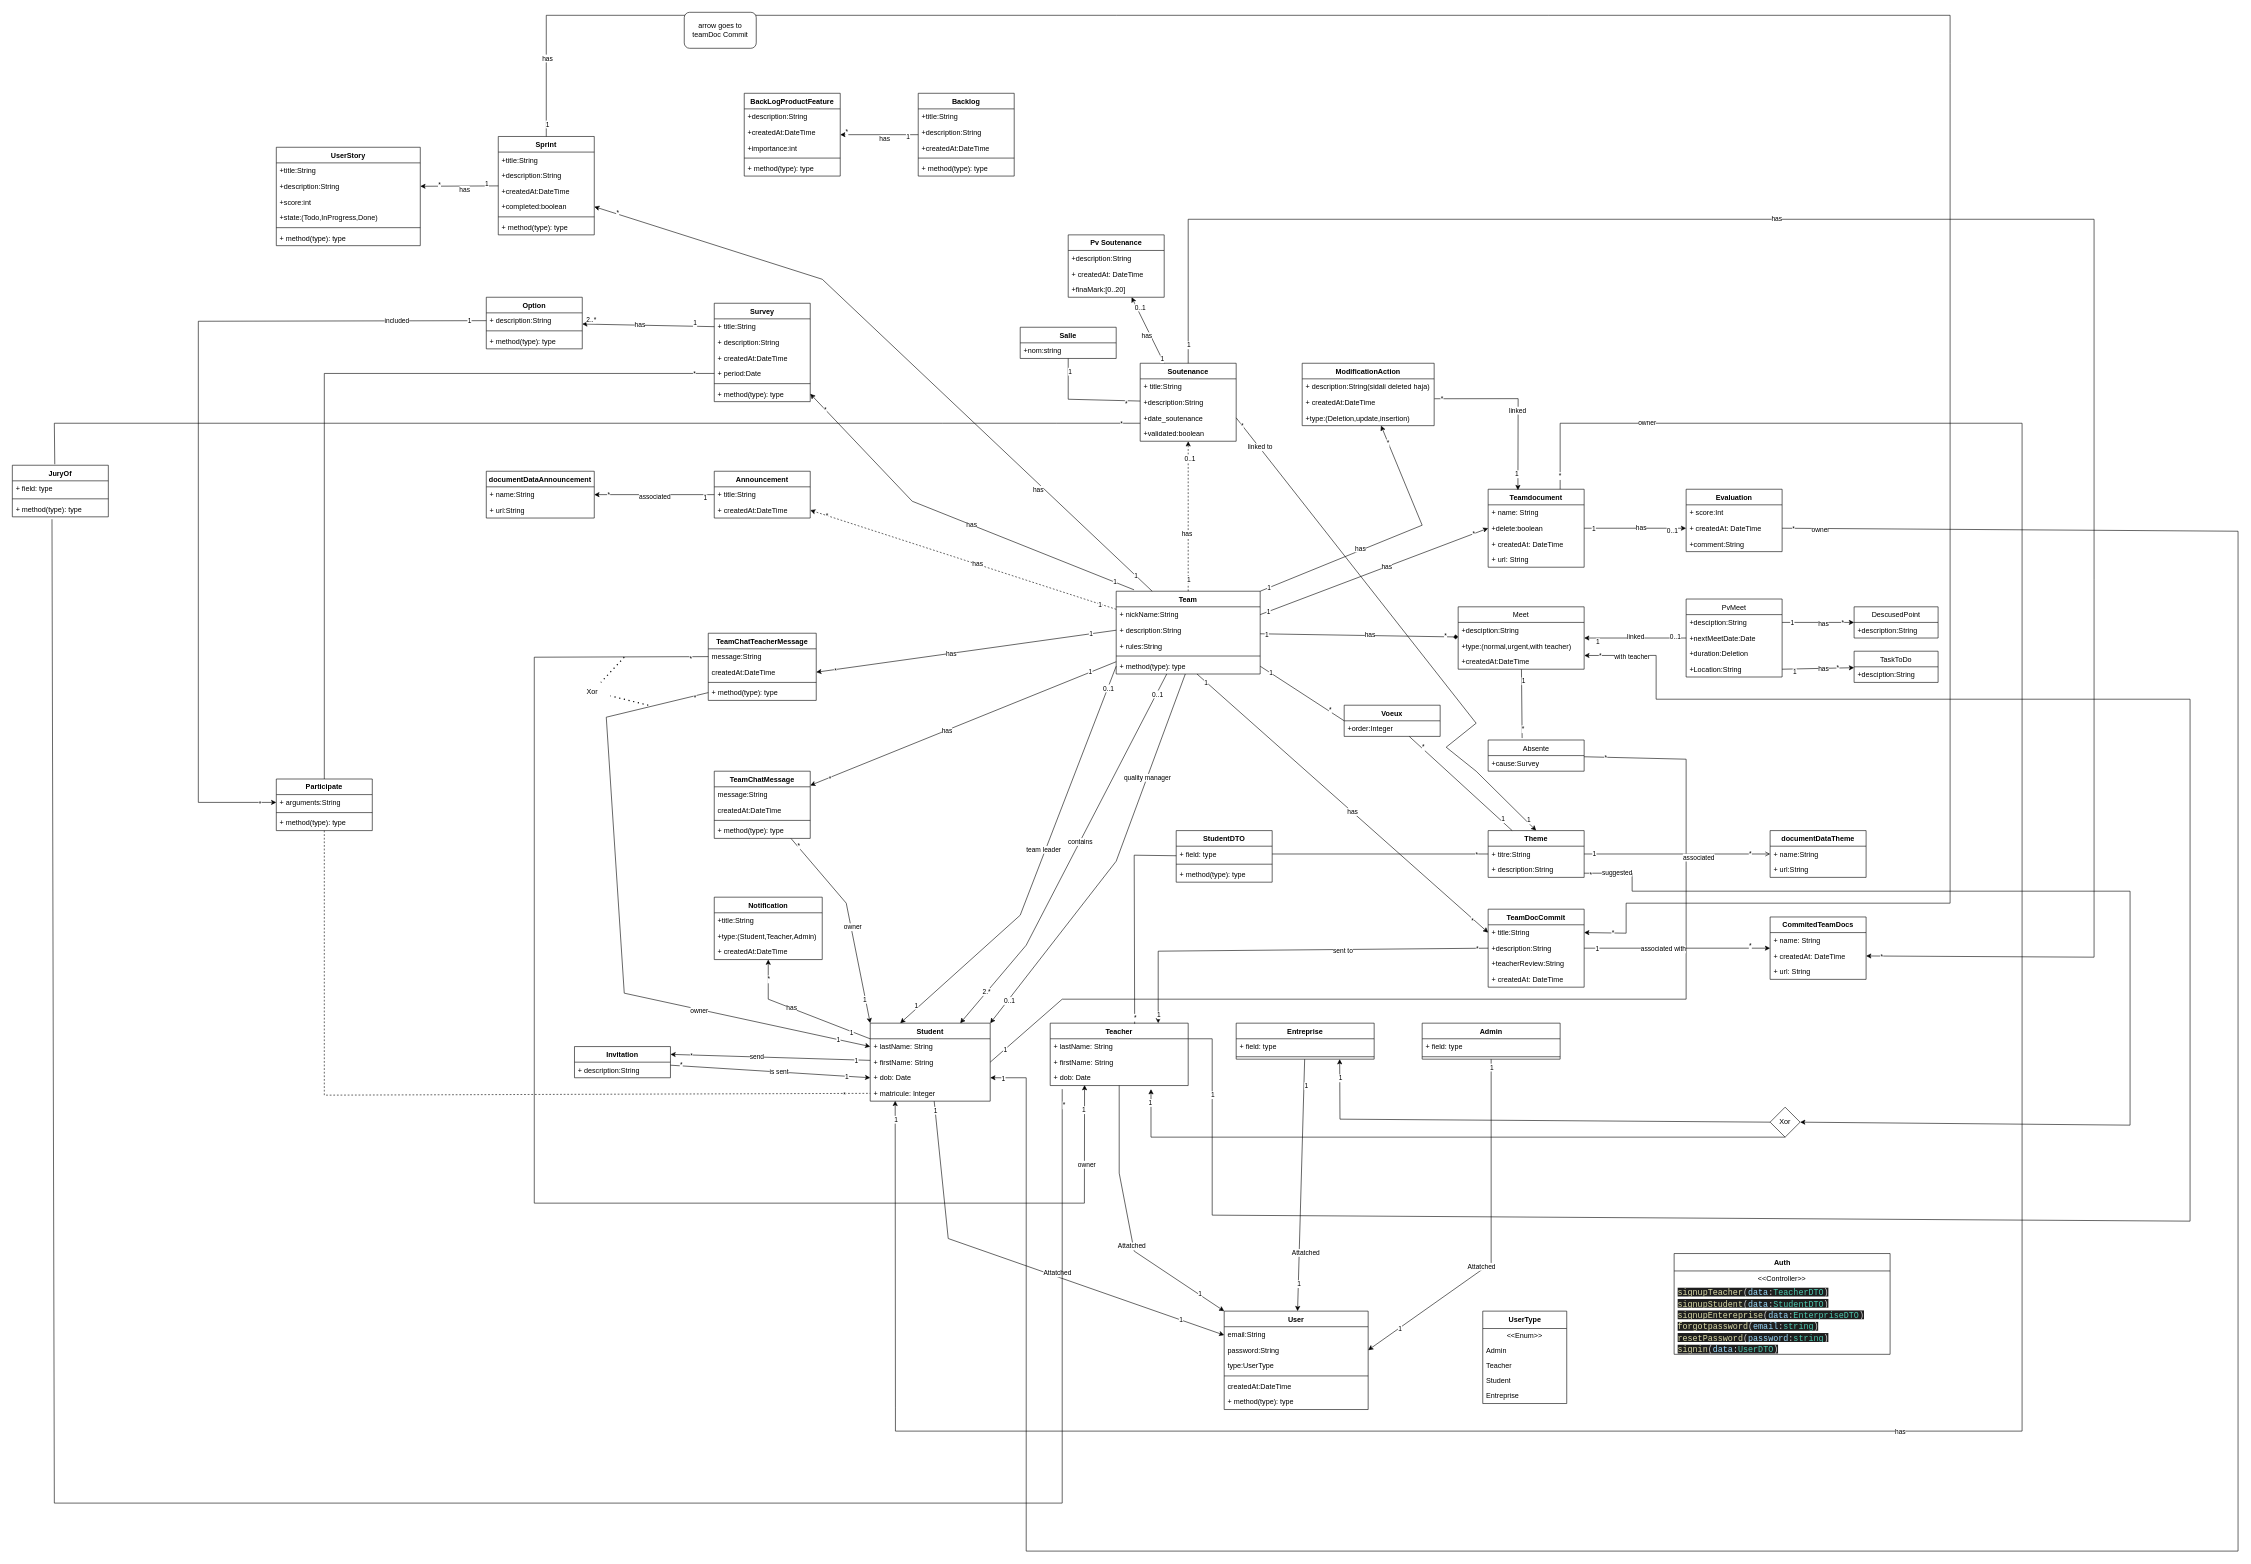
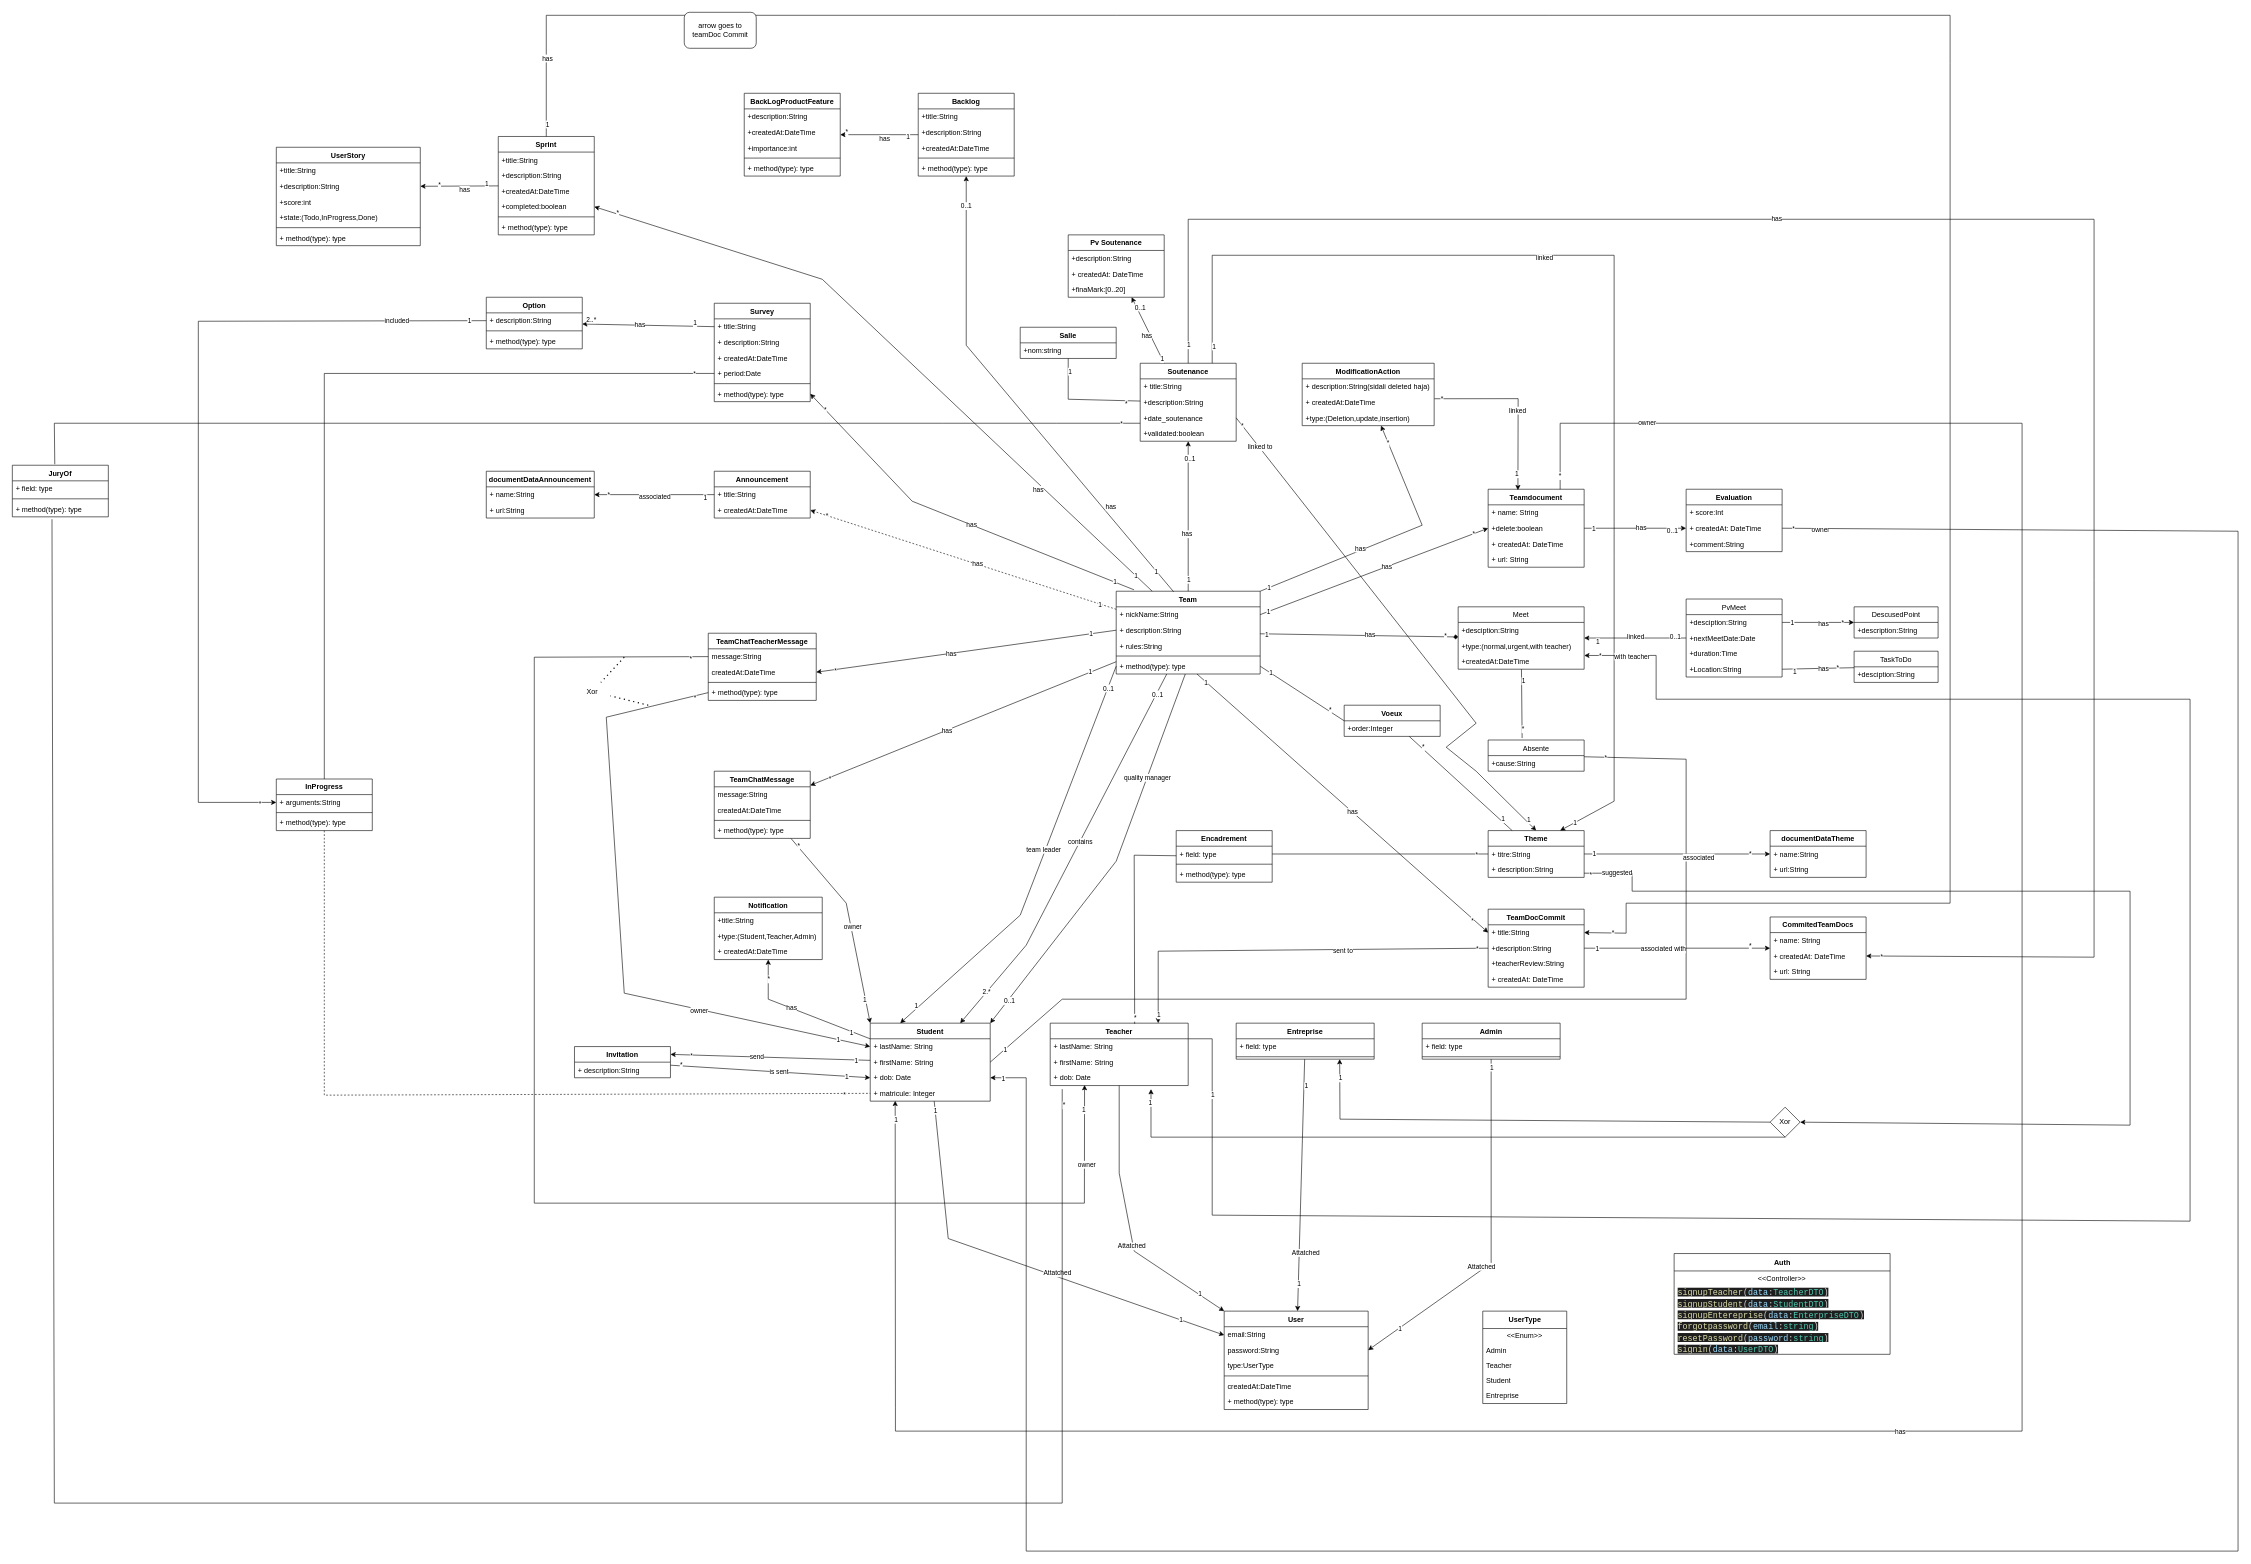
edge "Team" -> "Backlog": added, labels "1", "has", "0..1"
edge "Team" -> "Soutenance": style dashed -> solid
node "+duration:Deletion": label "+duration:Deletion" -> "+duration:Time"
edge "+Location:String" -> "TaskToDo": arrowhead classic -> none
node "+cause:Survey": label "+cause:Survey" -> "+cause:String"
node "Participate": label "Participate" -> "InProgress"
edge "Soutenance" -> "Theme": added, labels "1", "linked", "1"
node "StudentDTO": label "StudentDTO" -> "Encadrement"
edge "+ titre:String" -> "documentDataTheme": arrowhead open -> classic
